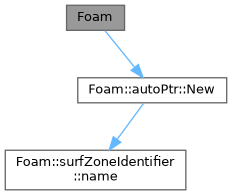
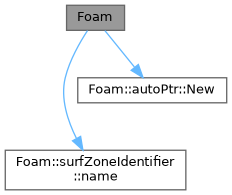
edge "Foam::autoPtr::New" -> "Foam::surfZoneIdentifier ::name": now "Foam" -> "Foam::surfZoneIdentifier ::name"
